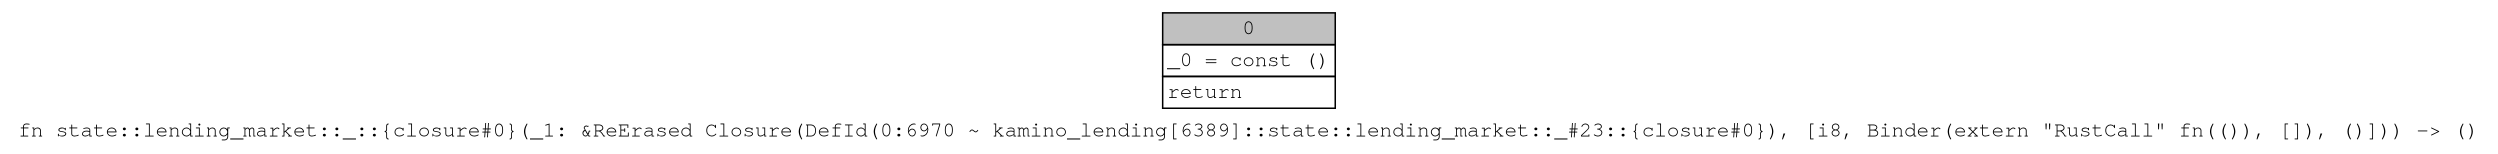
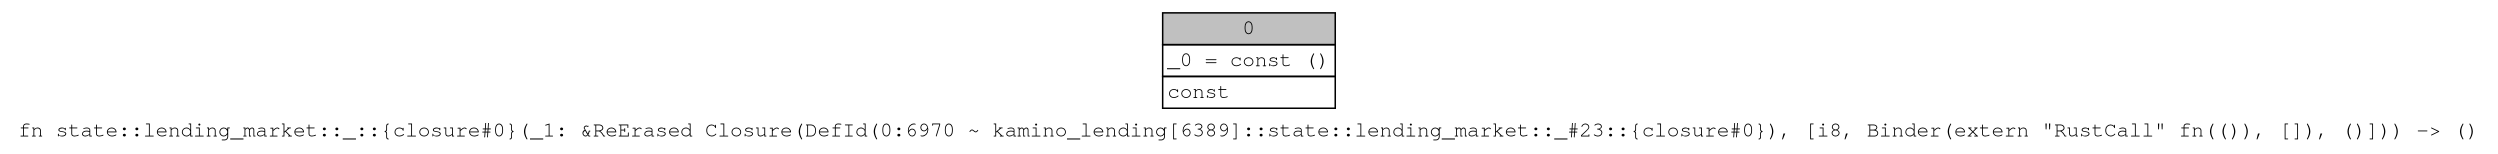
node "0": text "return" -> "const"
